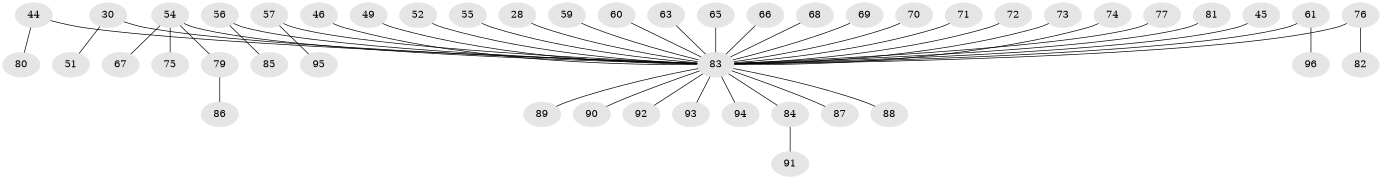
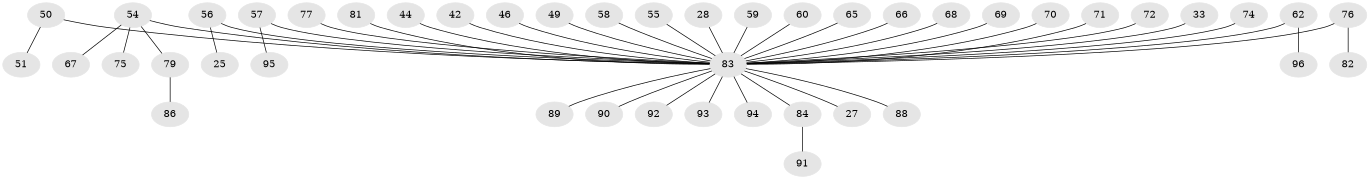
node "30": label "30" -> "50"
node "52": label "52" -> "58"
node "63": removed
node "73": label "73" -> "33"
node "45": label "45" -> "42"
node "61": label "61" -> "62"
node "80": removed
node "85": label "85" -> "25"
node "87": label "87" -> "27"
